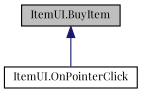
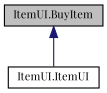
node "ItemUI.OnPointerClick": label "ItemUI.OnPointerClick" -> "ItemUI.ItemUI"
